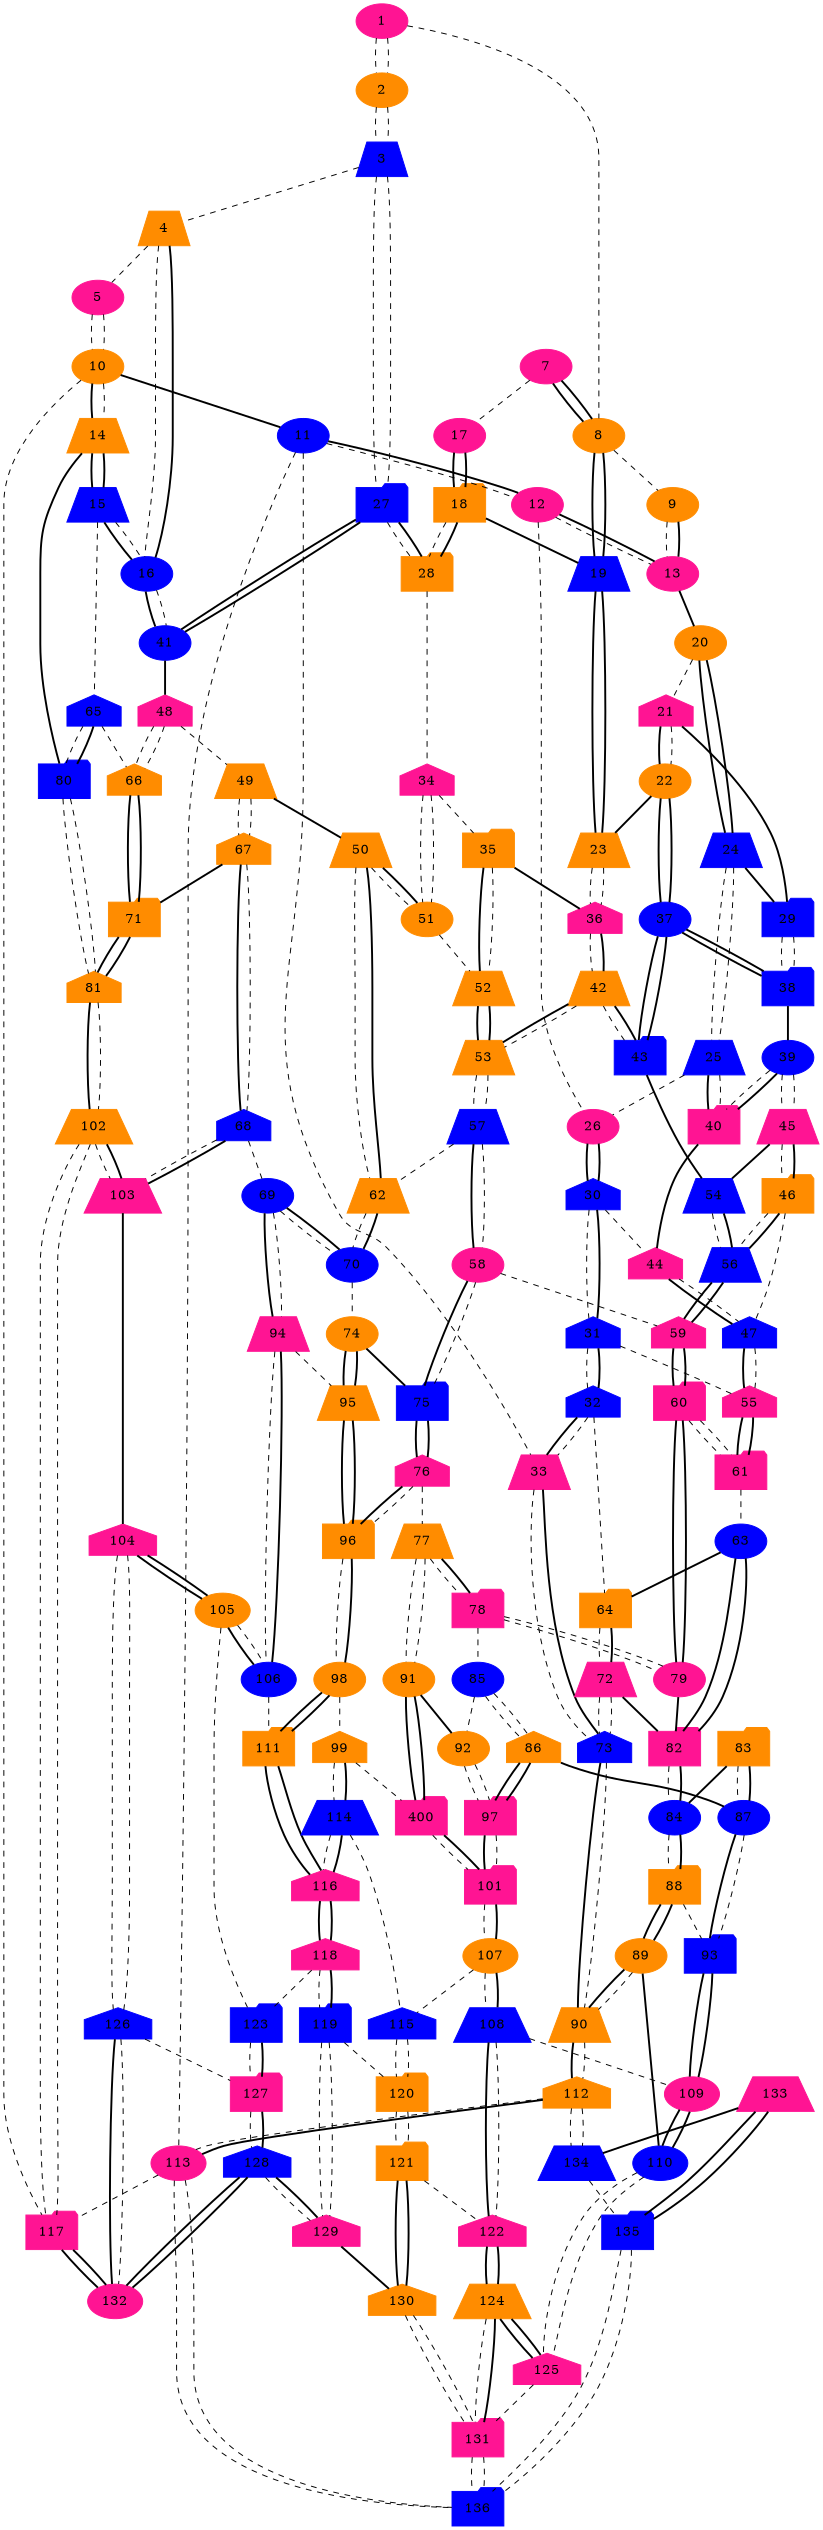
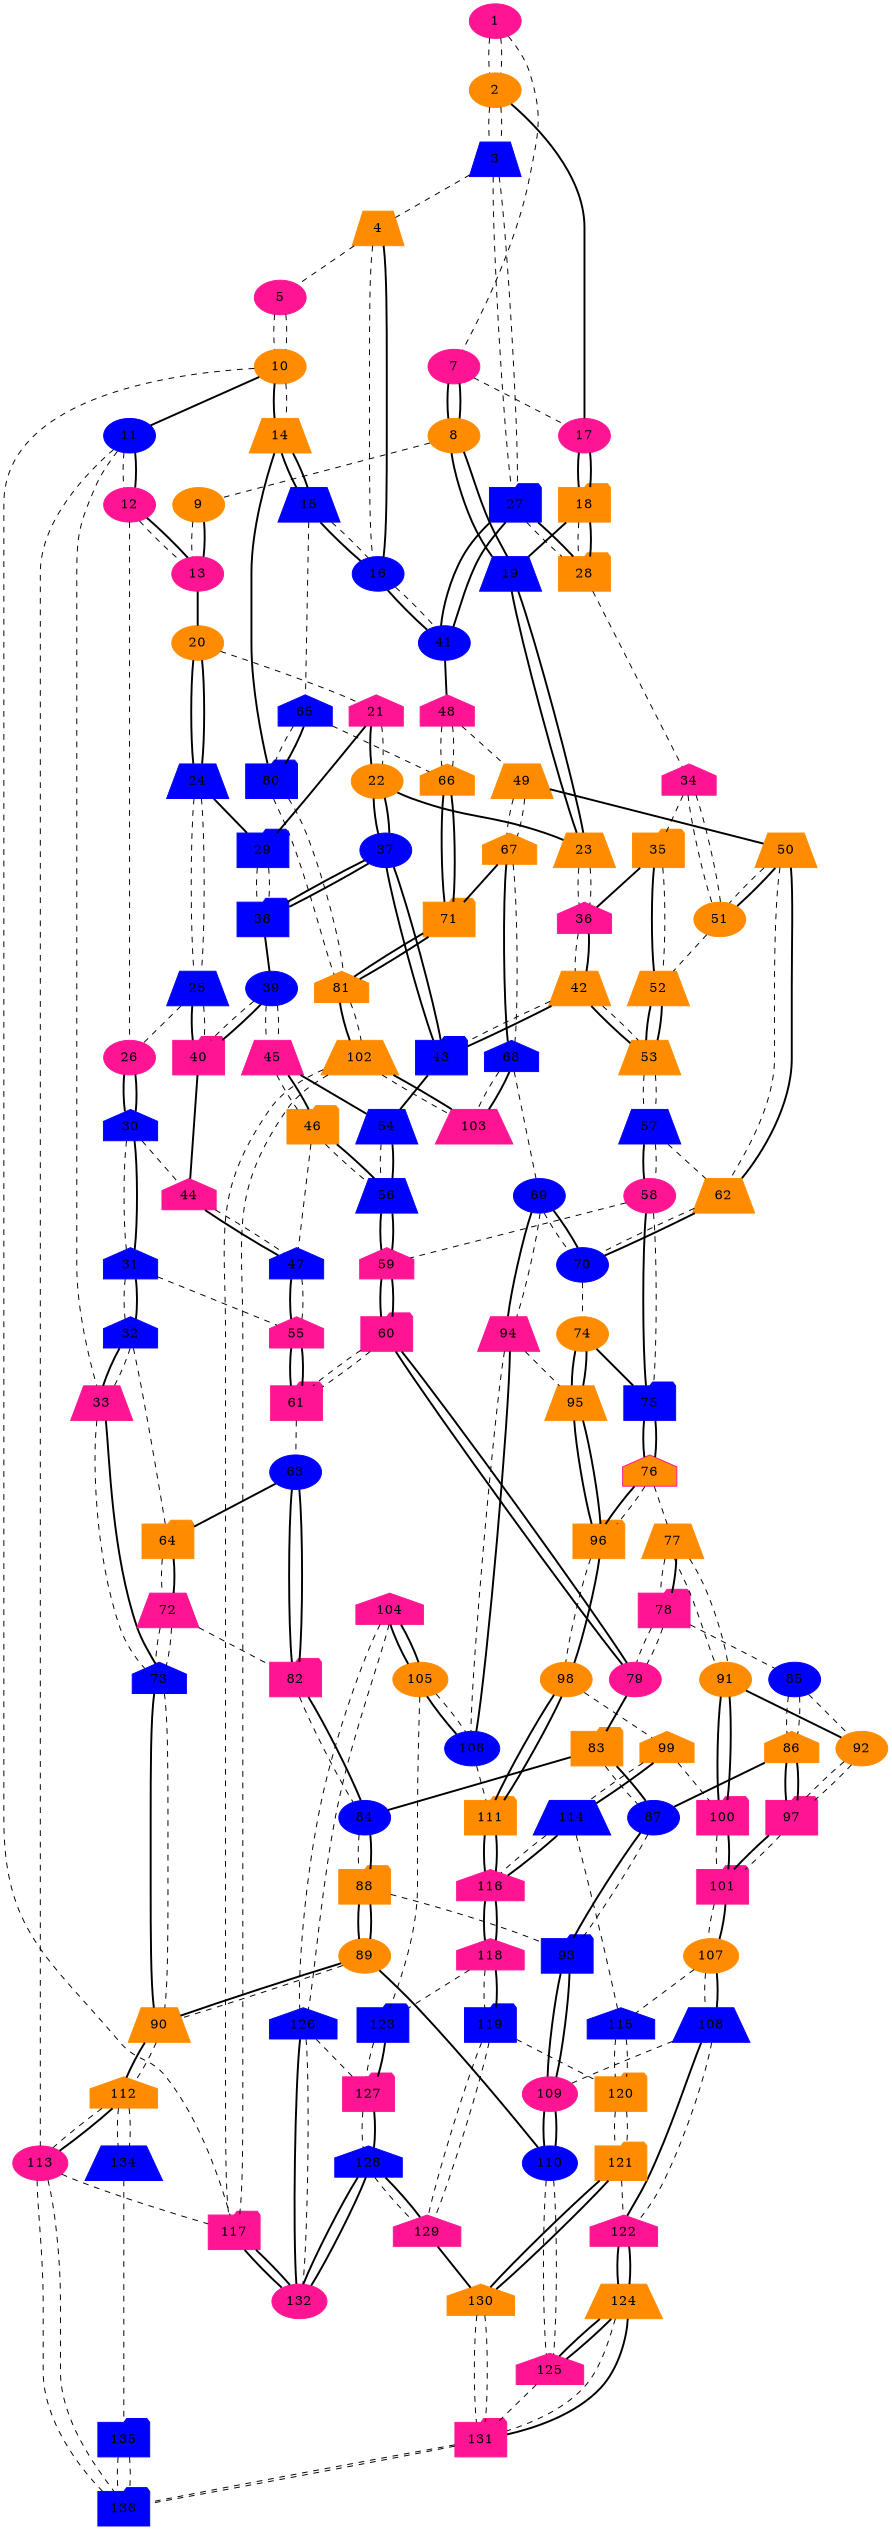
edge "1" -- "8": now "1" -- "7"
edge "2" -- "17": added
edge "103" -- "104": removed
node "76": fillcolor deeppink -> darkorange
edge "72" -- "82": style bold -> dashed
edge "79" -- "82": now "79" -- "83"
node "400": label "400" -> "100"
node "133": removed
